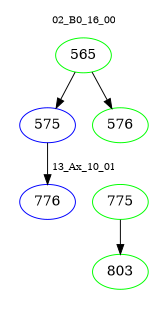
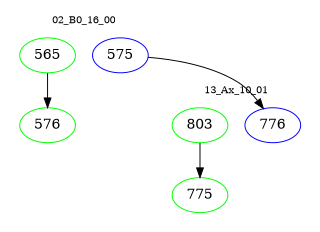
edge "565" -> "575": removed
edge "775" -> "803": reversed
